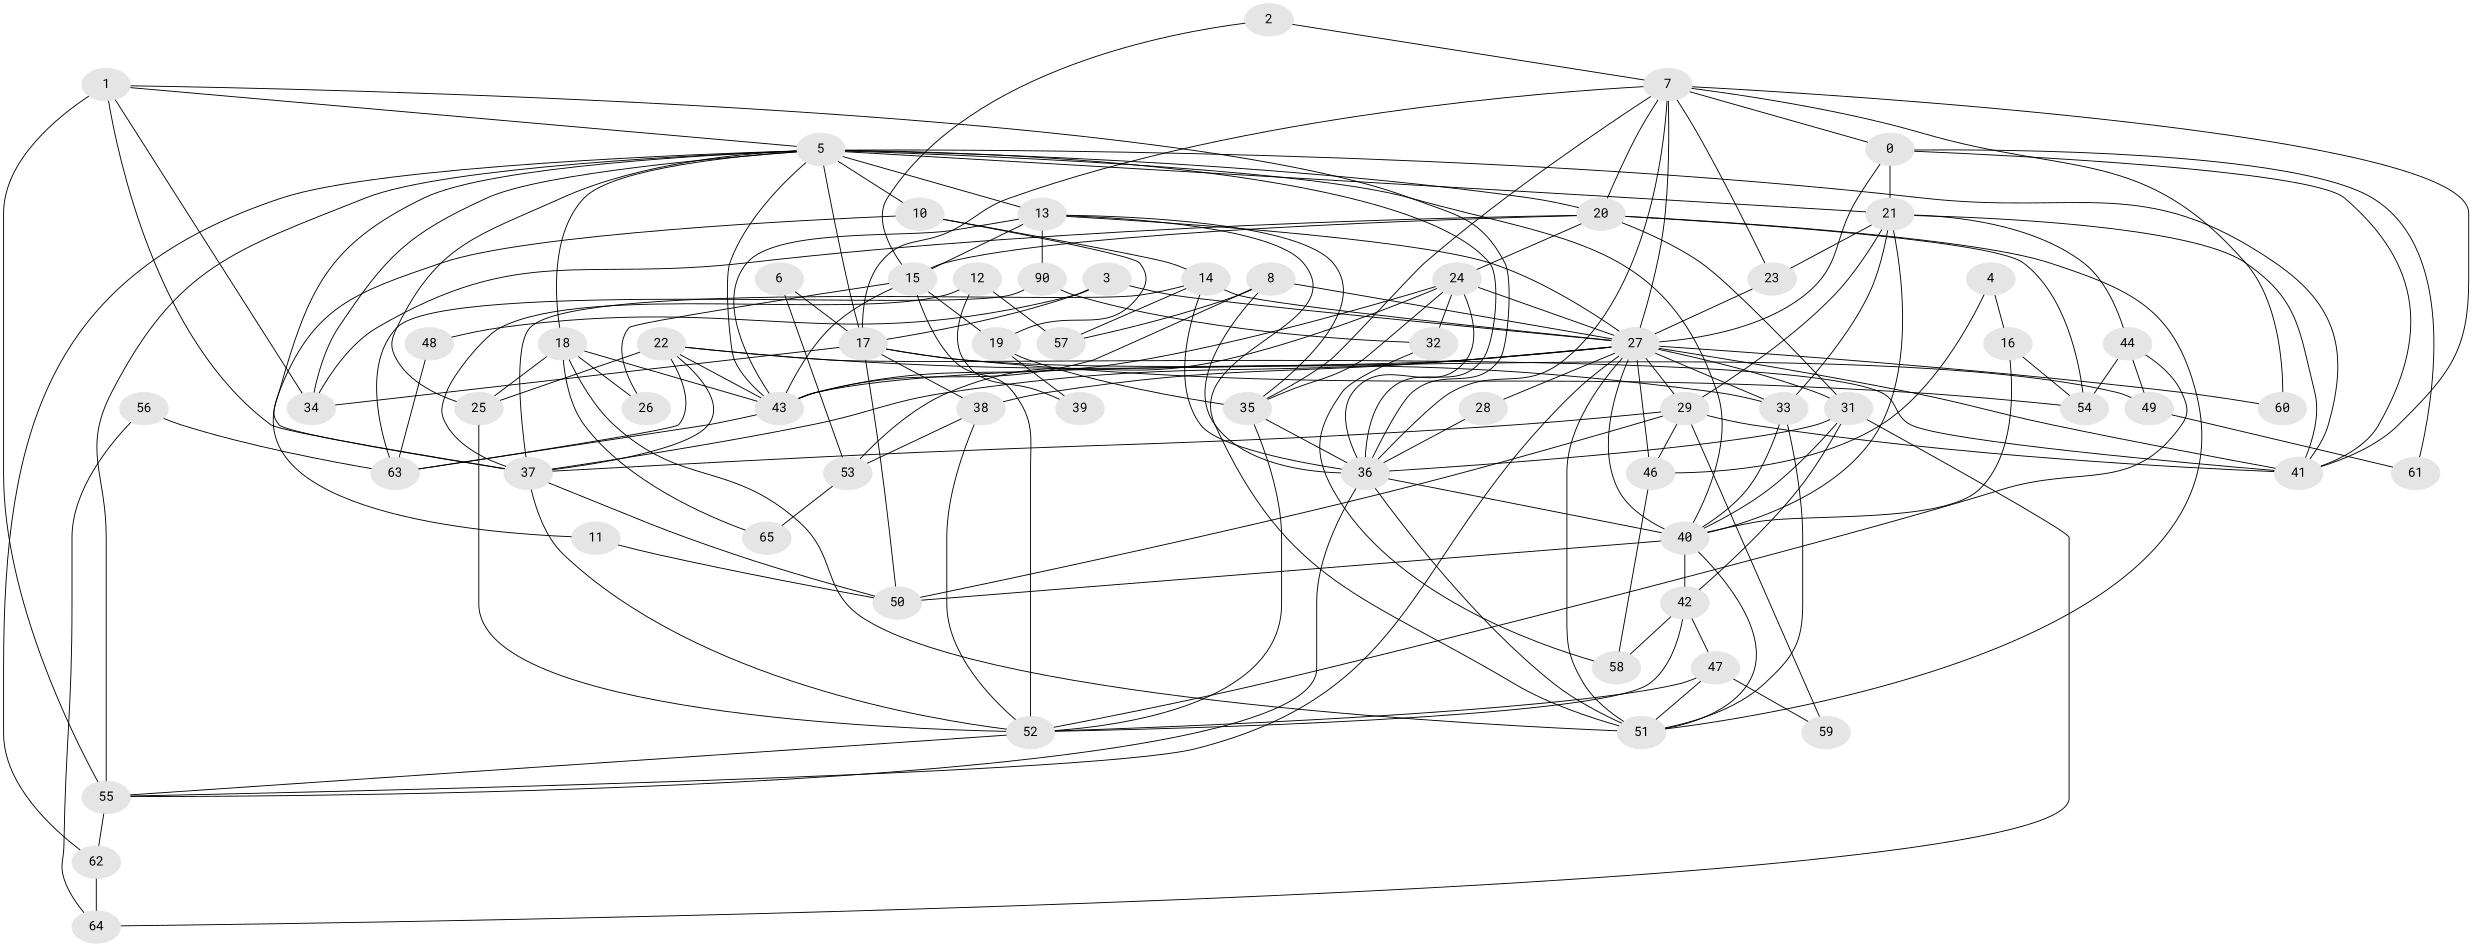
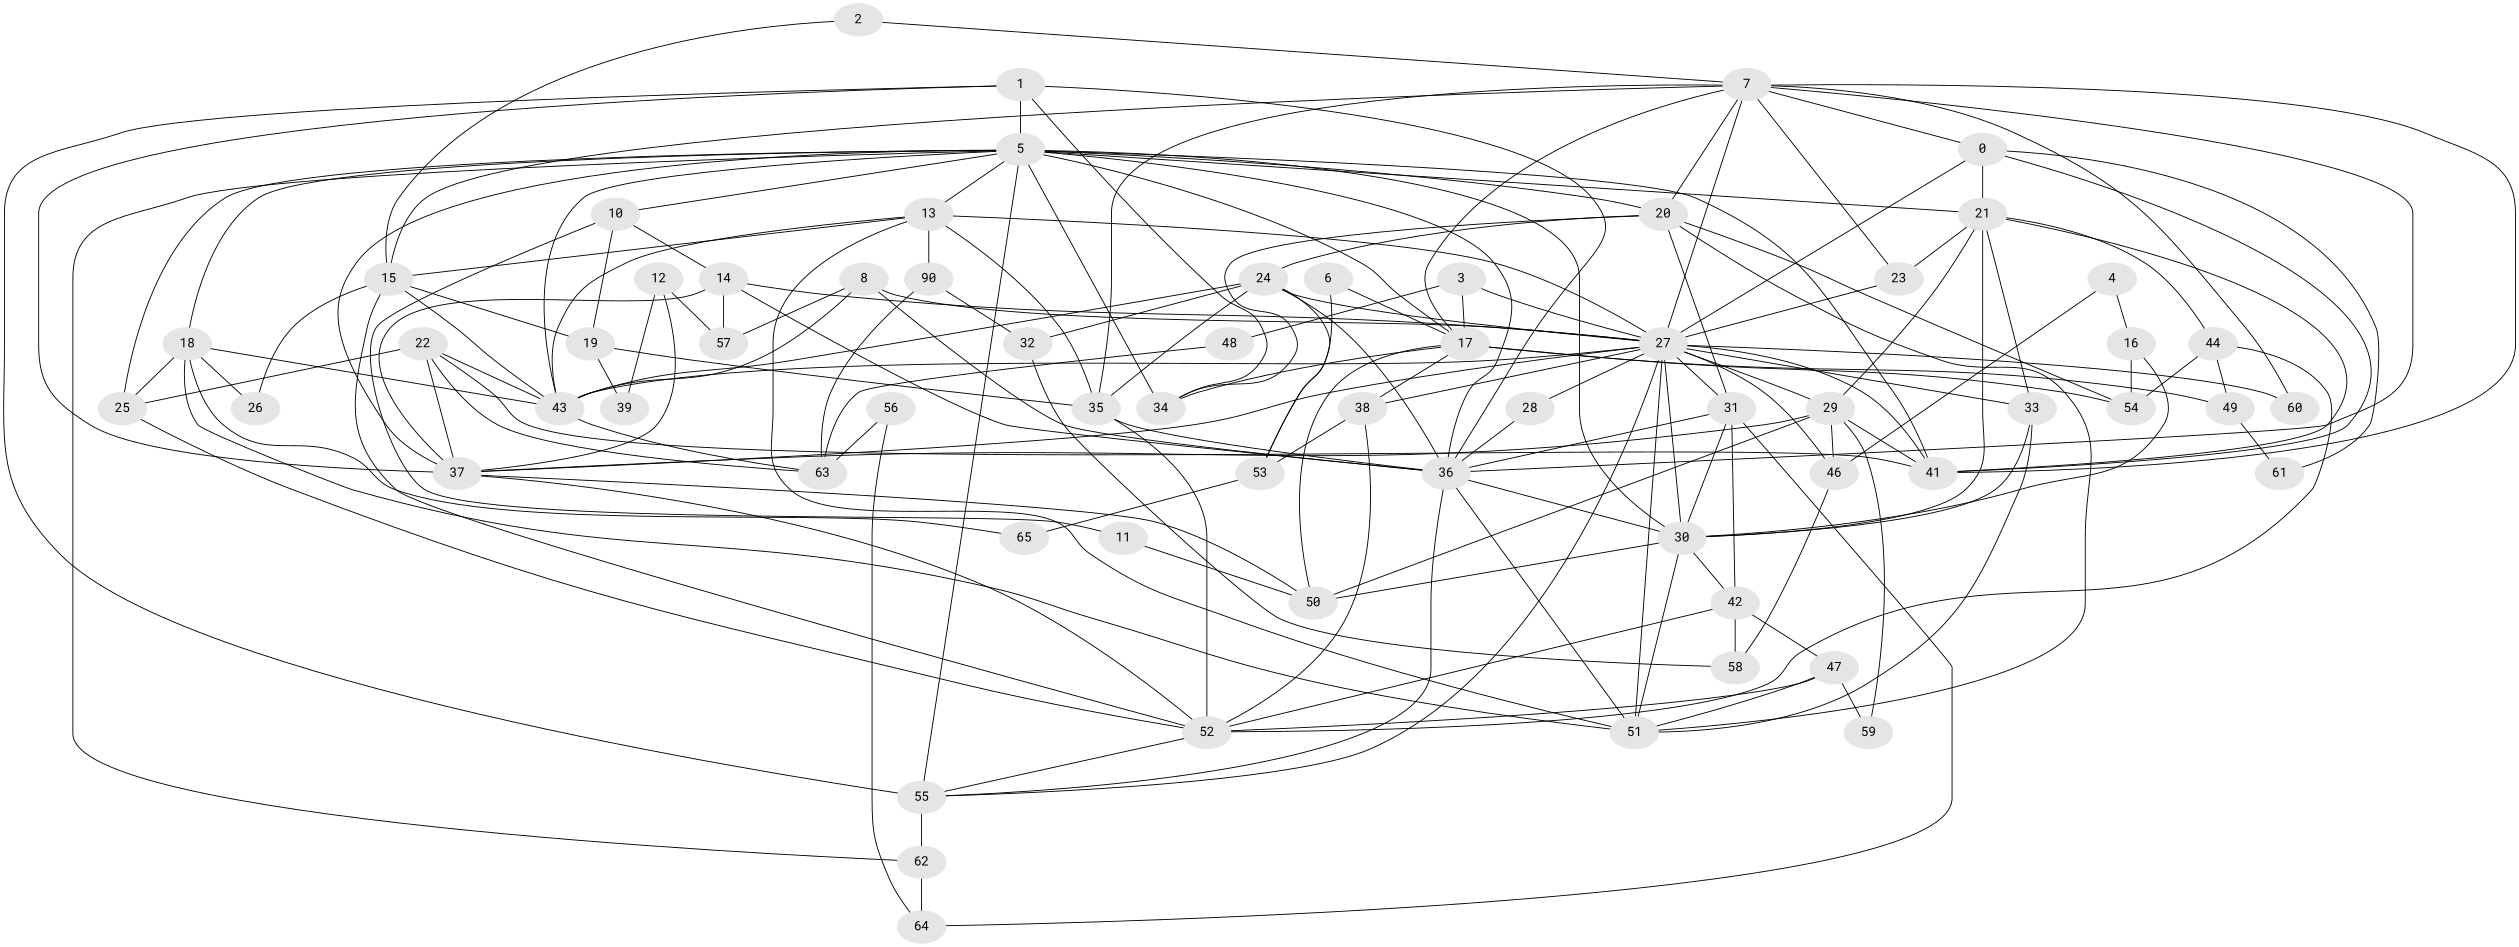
edge "20" -- "15": now "7" -- "15"
edge "22" -- "33": removed
node "40": label "40" -> "30"
